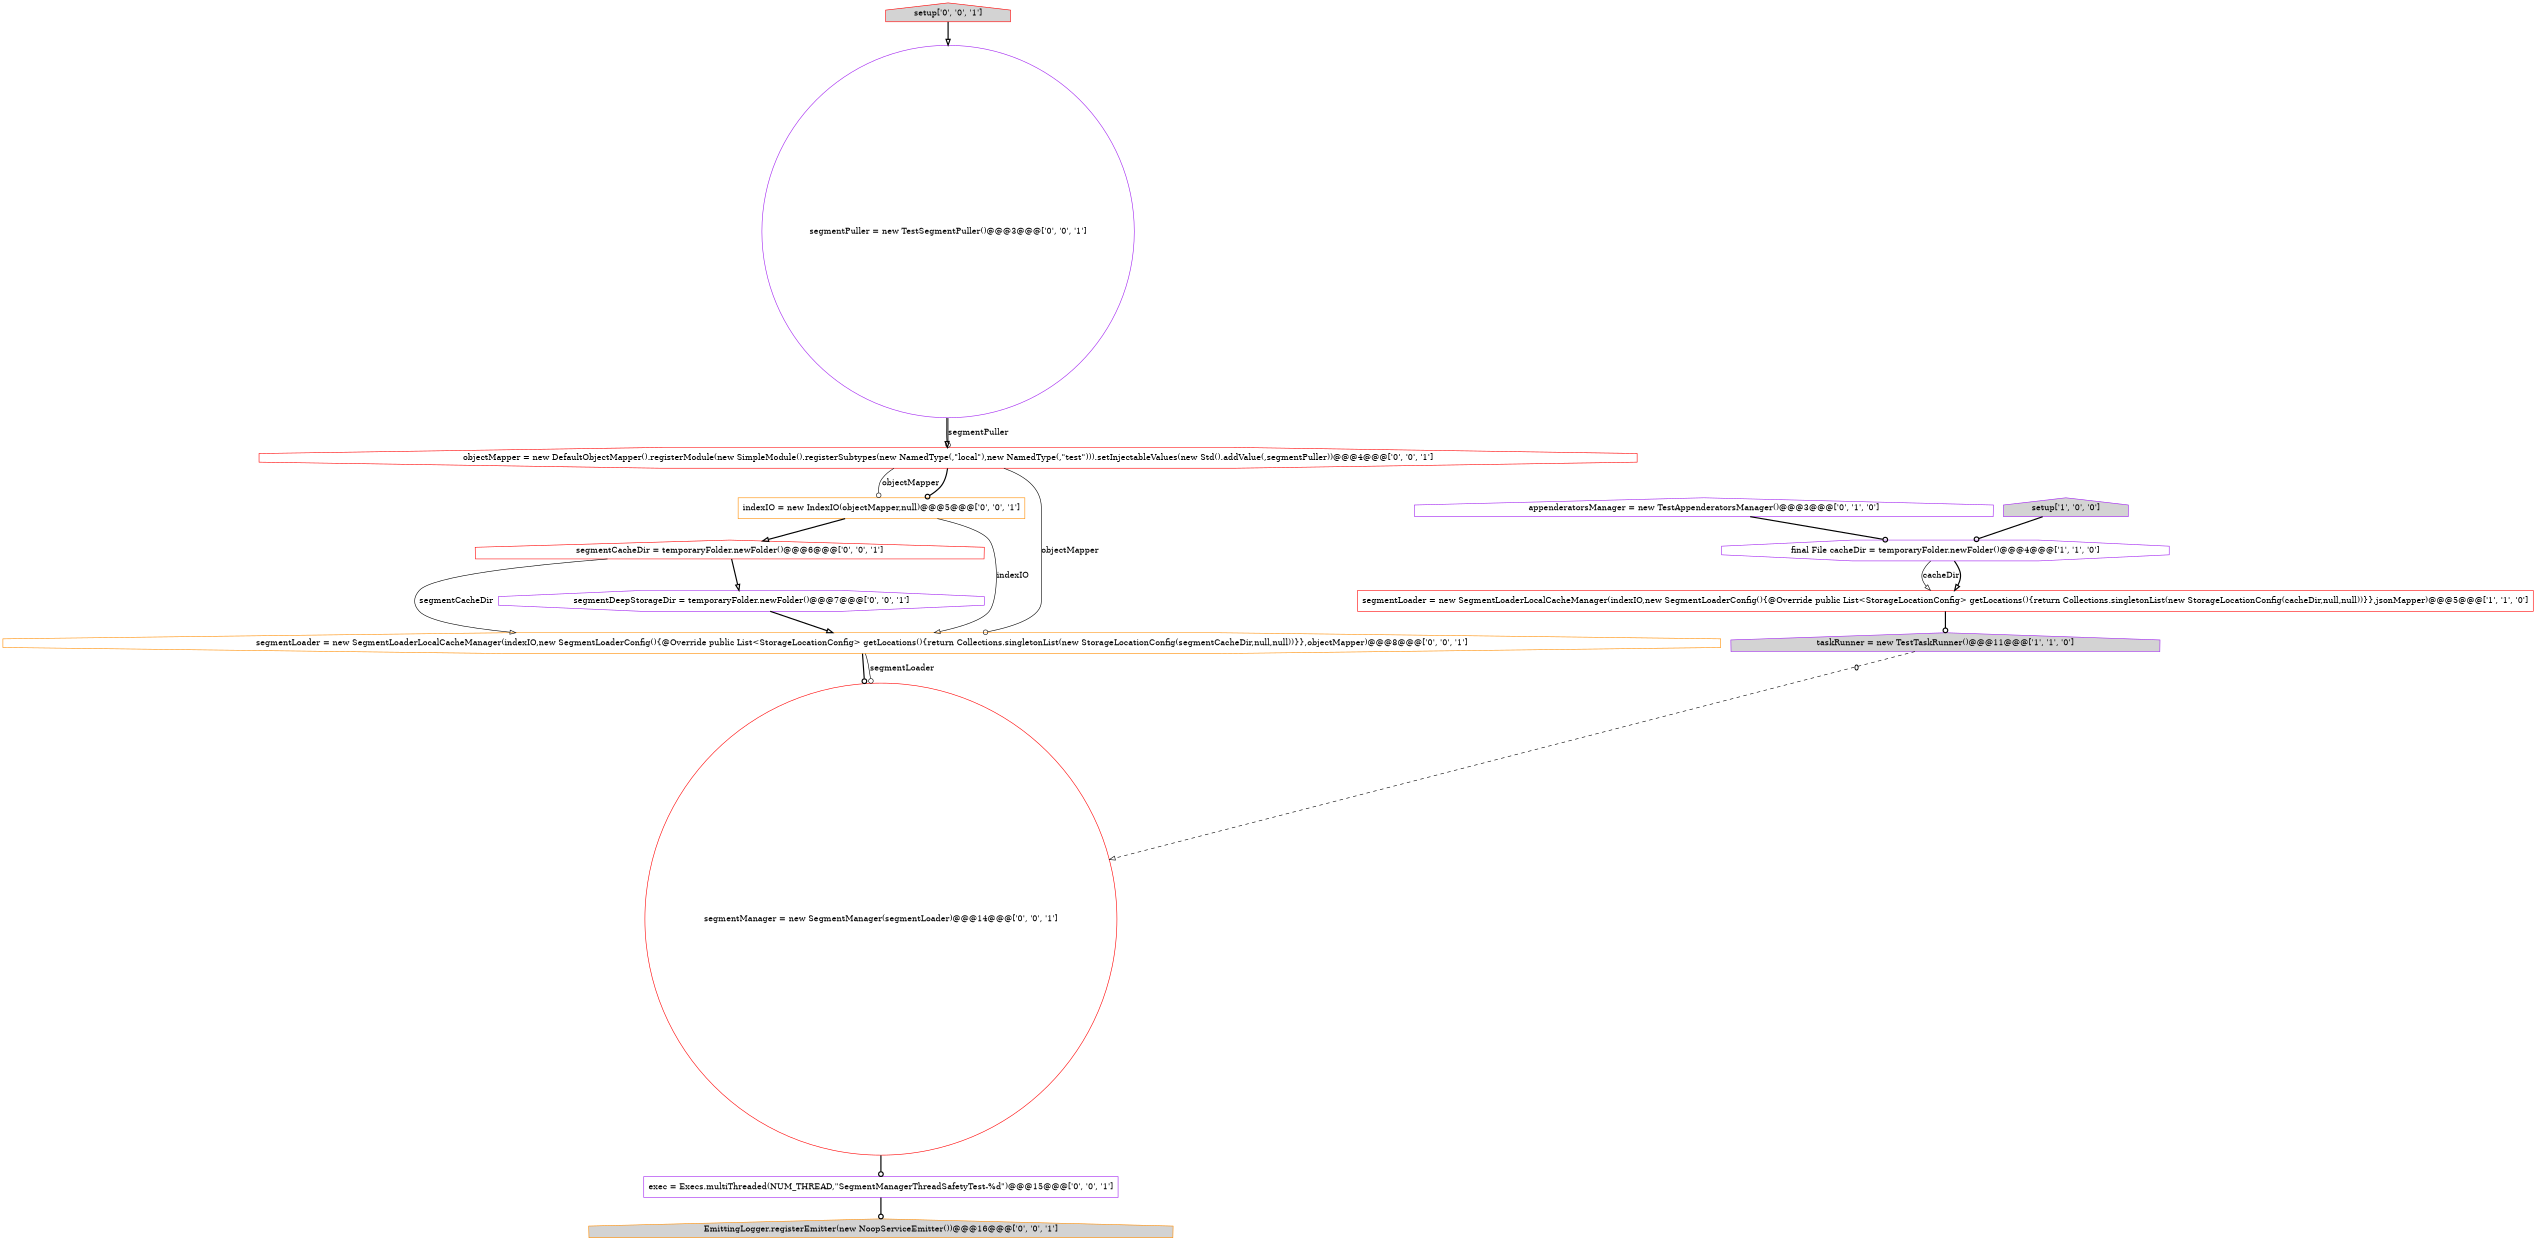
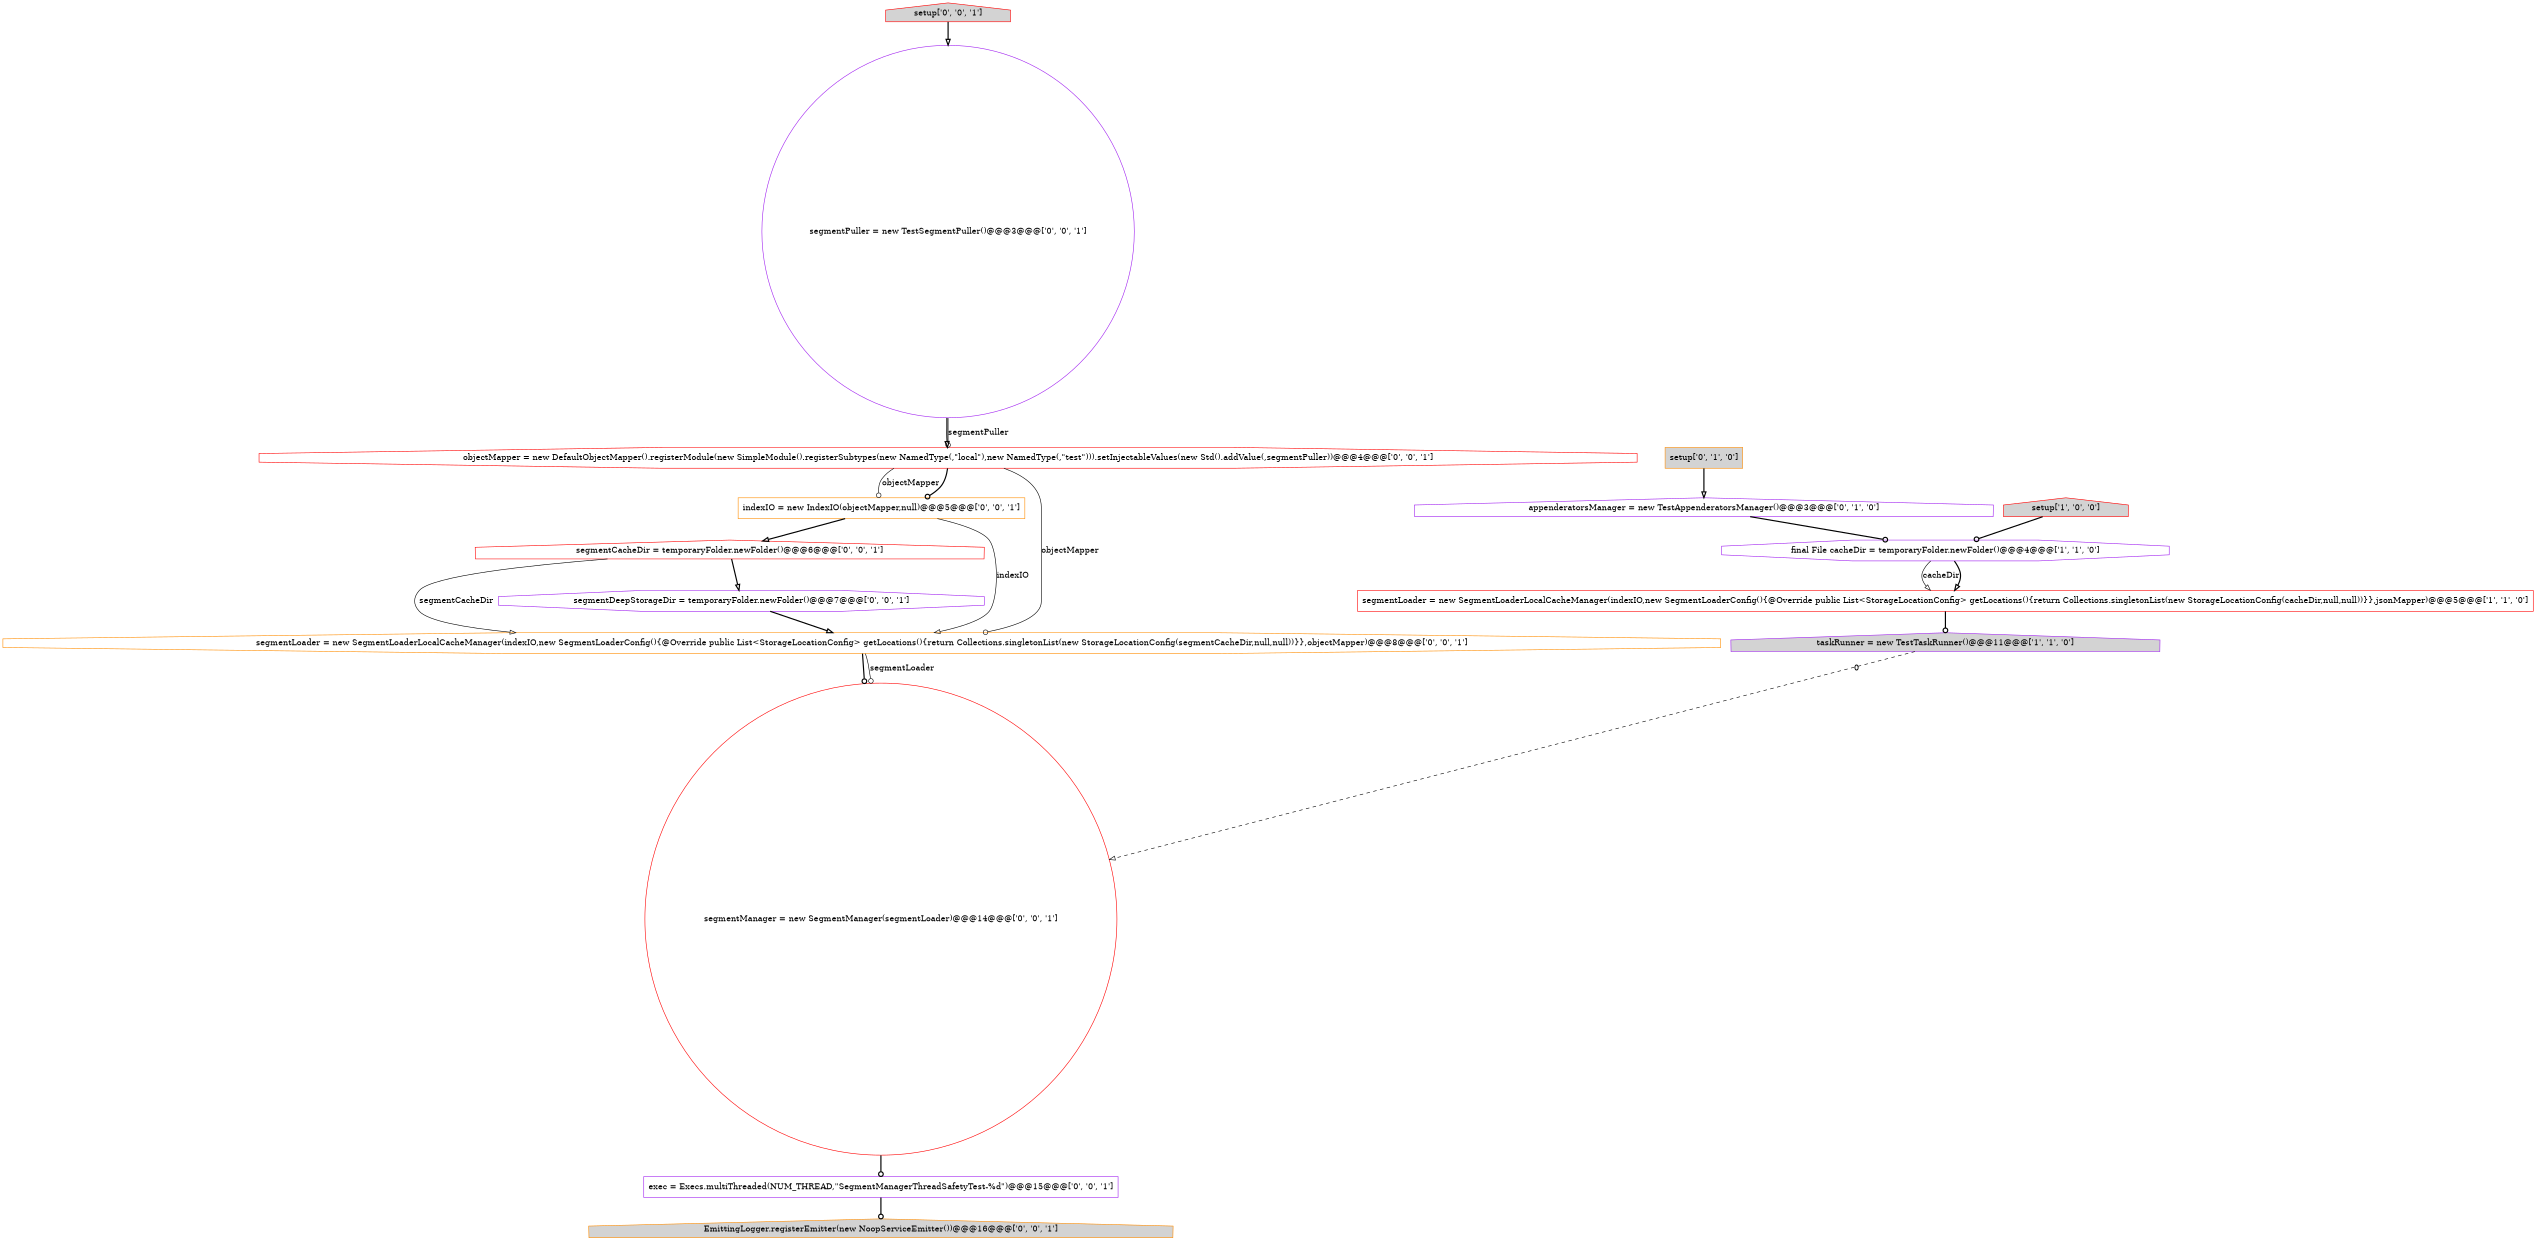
node "setup['0', '1', '0']": added
node "setup['1', '0', '0']": color purple -> red
